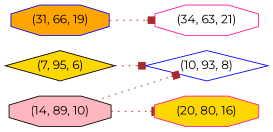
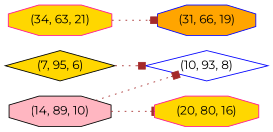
edge "(31, 66, 19)" -> "(34, 63, 21)": reversed
node "(34, 63, 21)": fillcolor white -> gold
